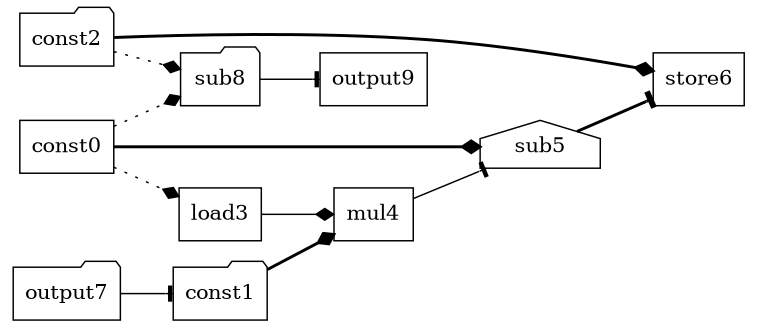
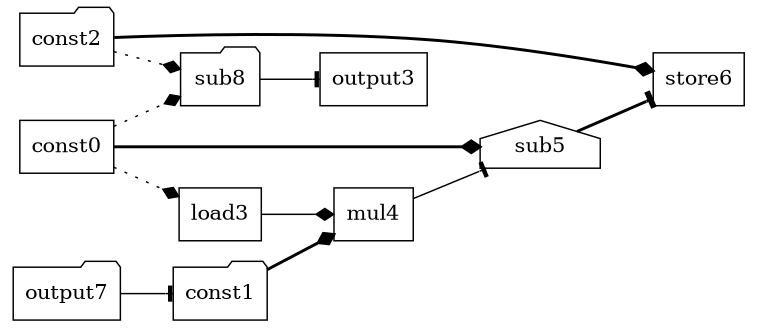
node "output9": label "output9" -> "output3"
